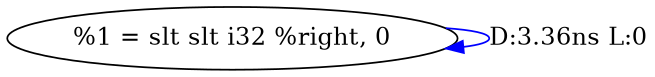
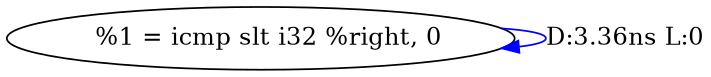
node "%1 = slt slt i32 %right, 0": label "%1 = slt slt i32 %right, 0" -> "%1 = icmp slt i32 %right, 0"
